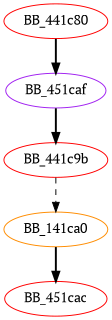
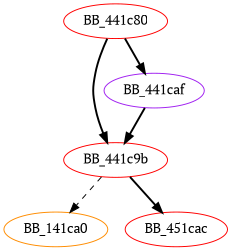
edge "BB_441c80" -> "BB_441c9b": added
node "BB_451caf": label "BB_451caf" -> "BB_441caf"
edge "BB_141ca0" -> "BB_451cac": now "BB_441c9b" -> "BB_451cac"
